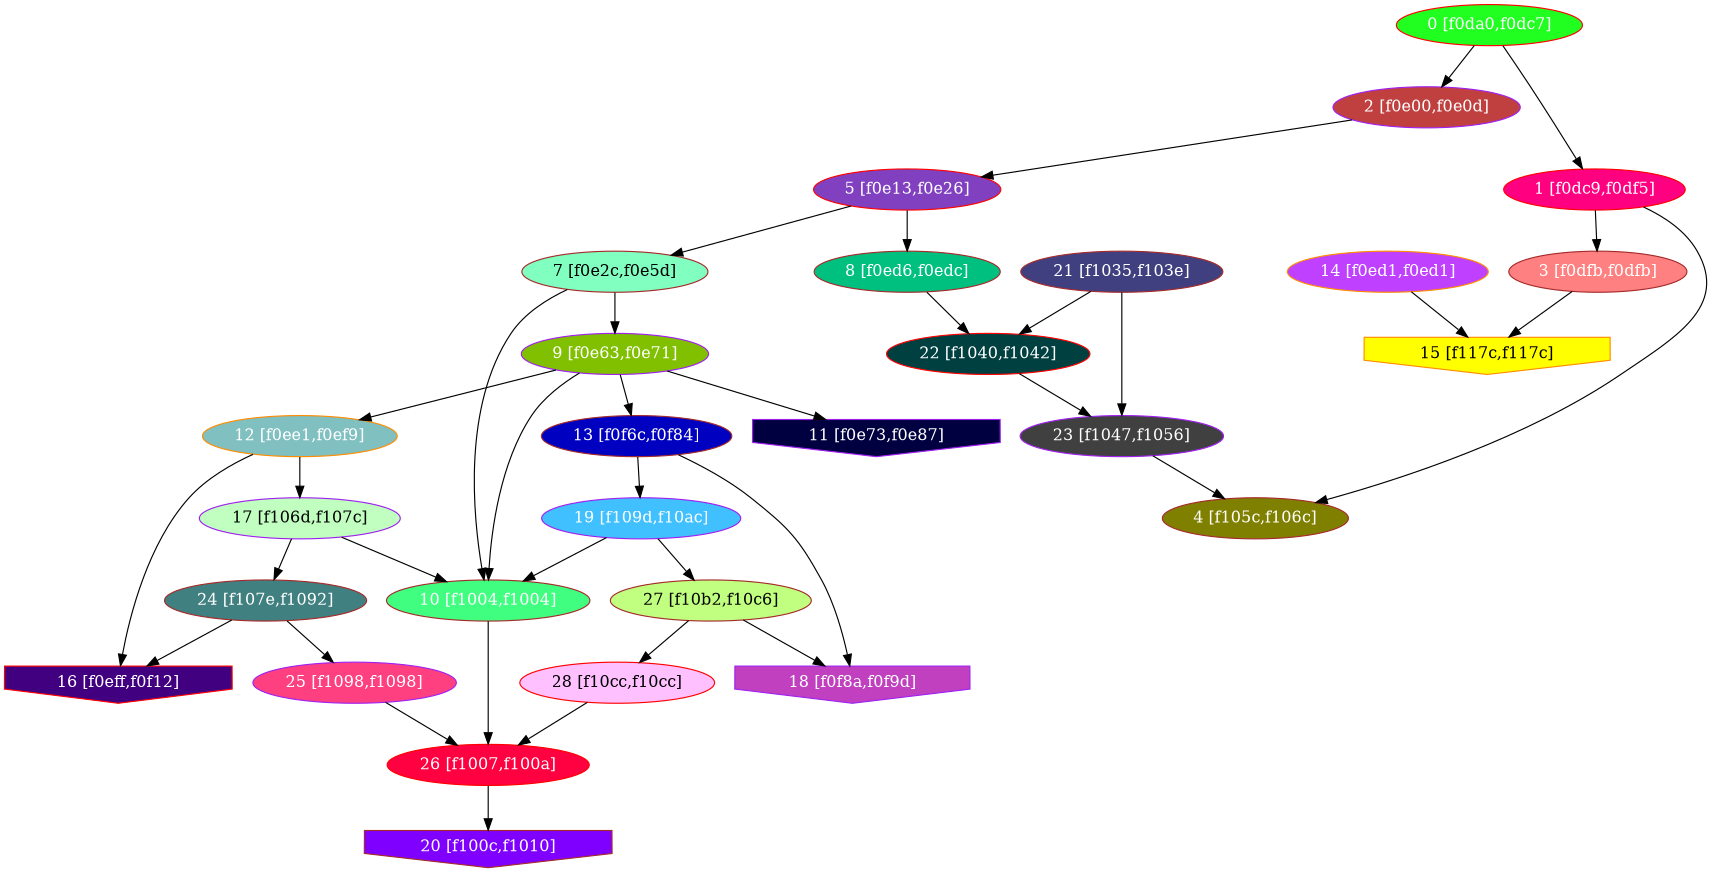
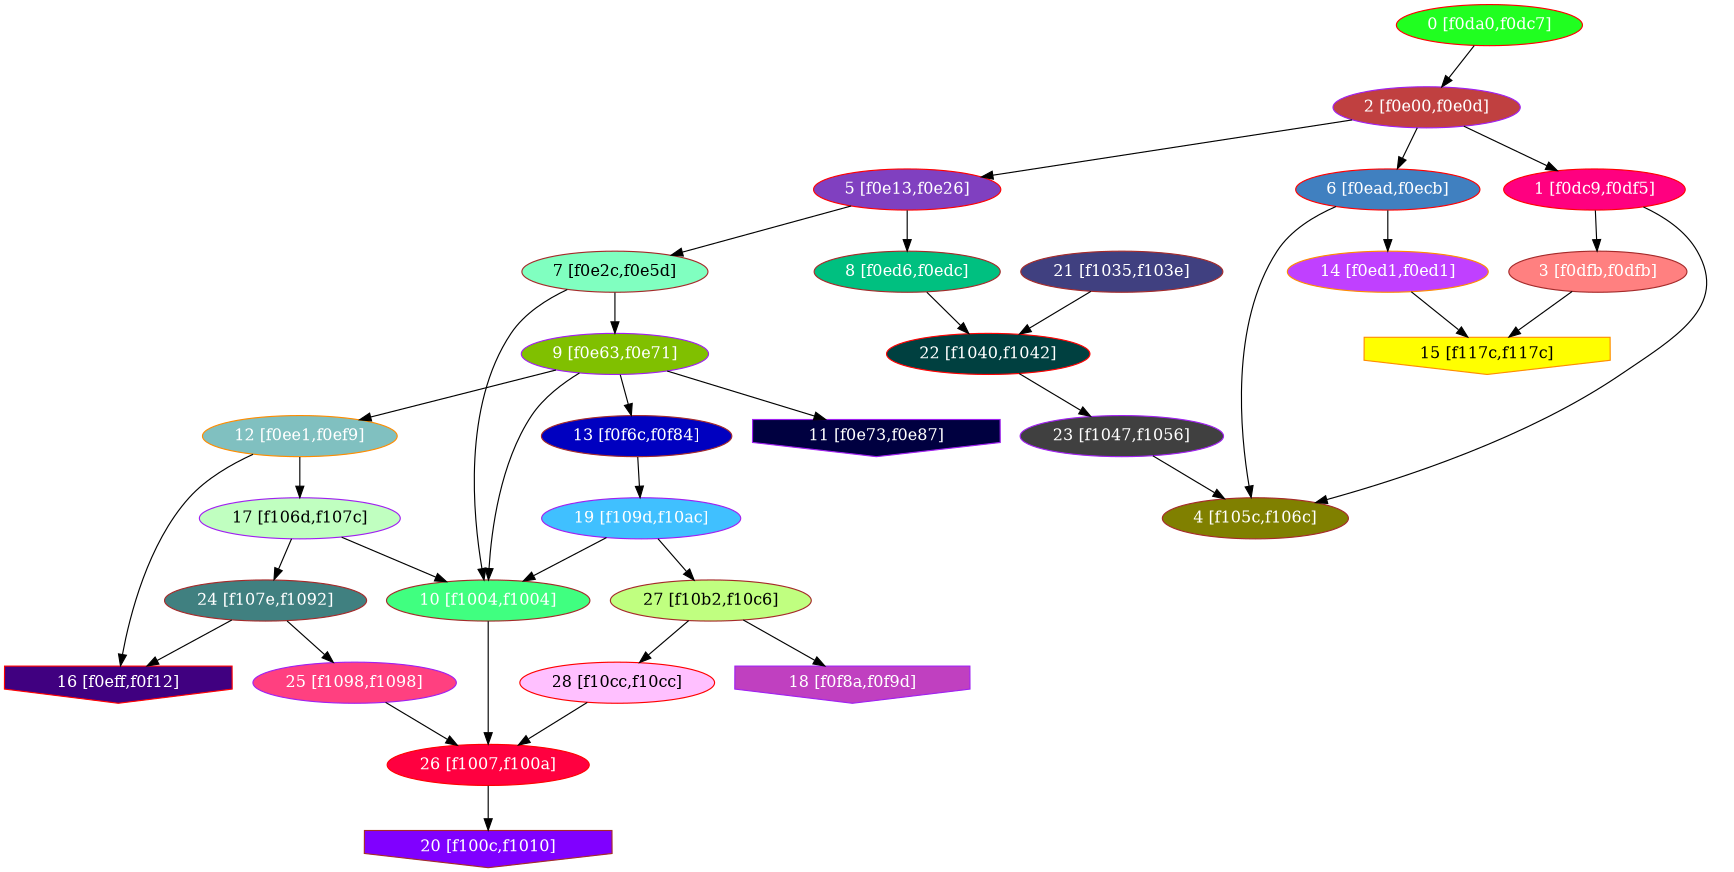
edge "0 [f0da0,f0dc7]" -> "1 [f0dc9,f0df5]": now "2 [f0e00,f0e0d]" -> "1 [f0dc9,f0df5]"
node "6 [f0ead,f0ecb]": added
edge "21 [f1035,f103e]" -> "23 [f1047,f1056]": removed
edge "13 [f0f6c,f0f84]" -> "18 [f0f8a,f0f9d]": removed
